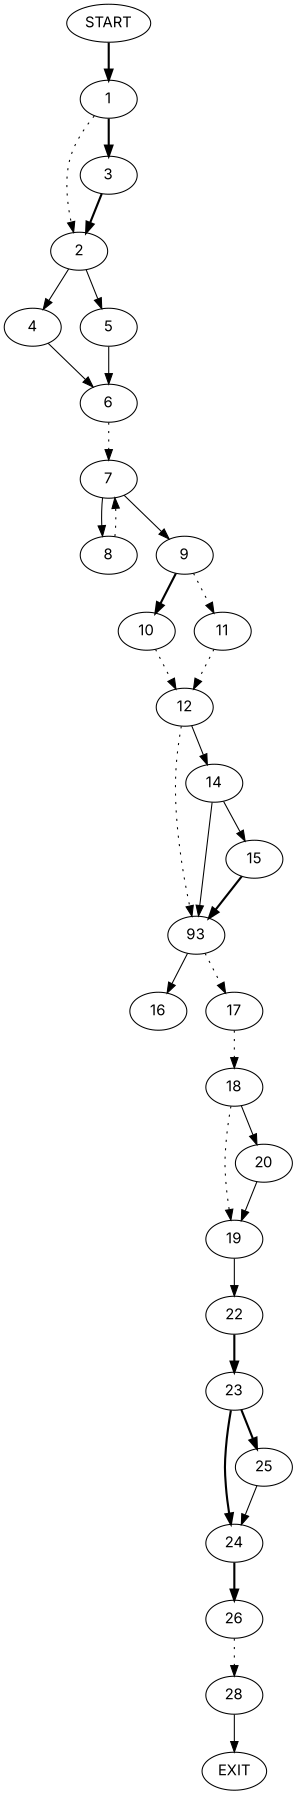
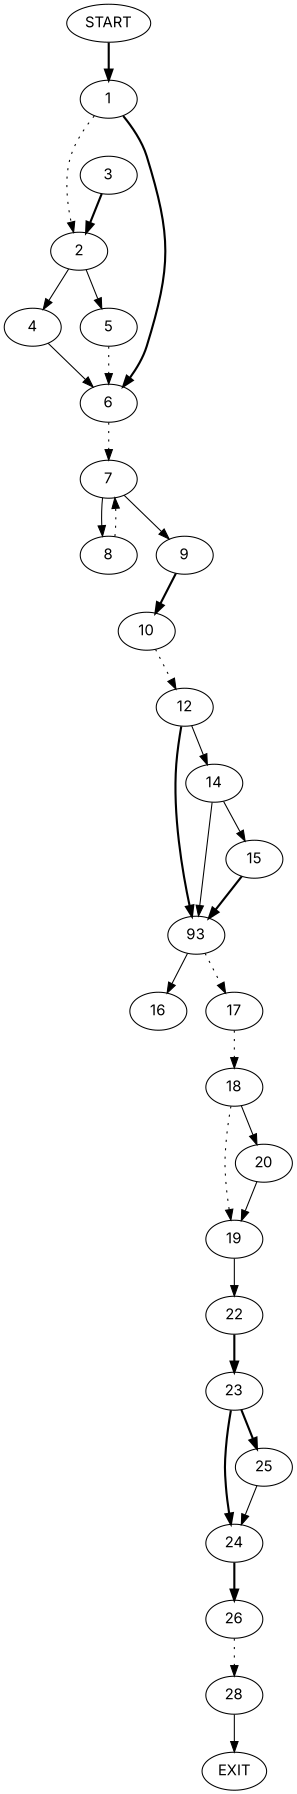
edge "1" -> "3": now "1" -> "6"
edge "5" -> "6": style solid -> dotted
node "11": removed
edge "12" -> "93": style dotted -> bold
